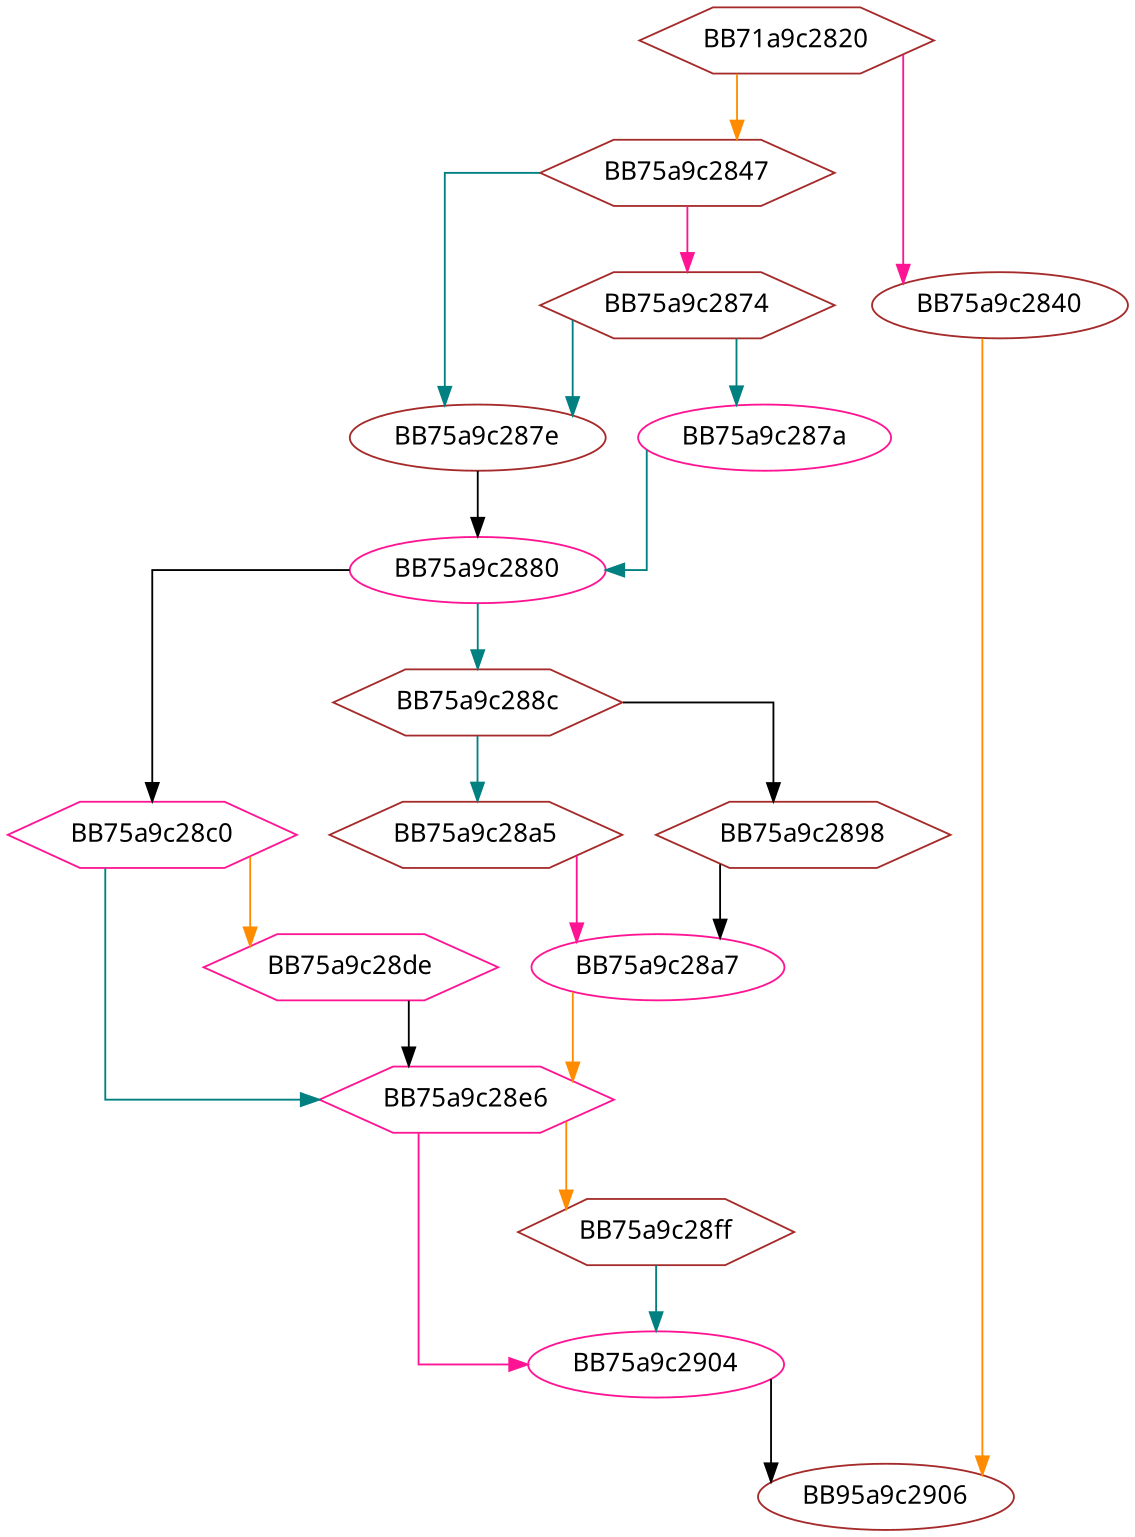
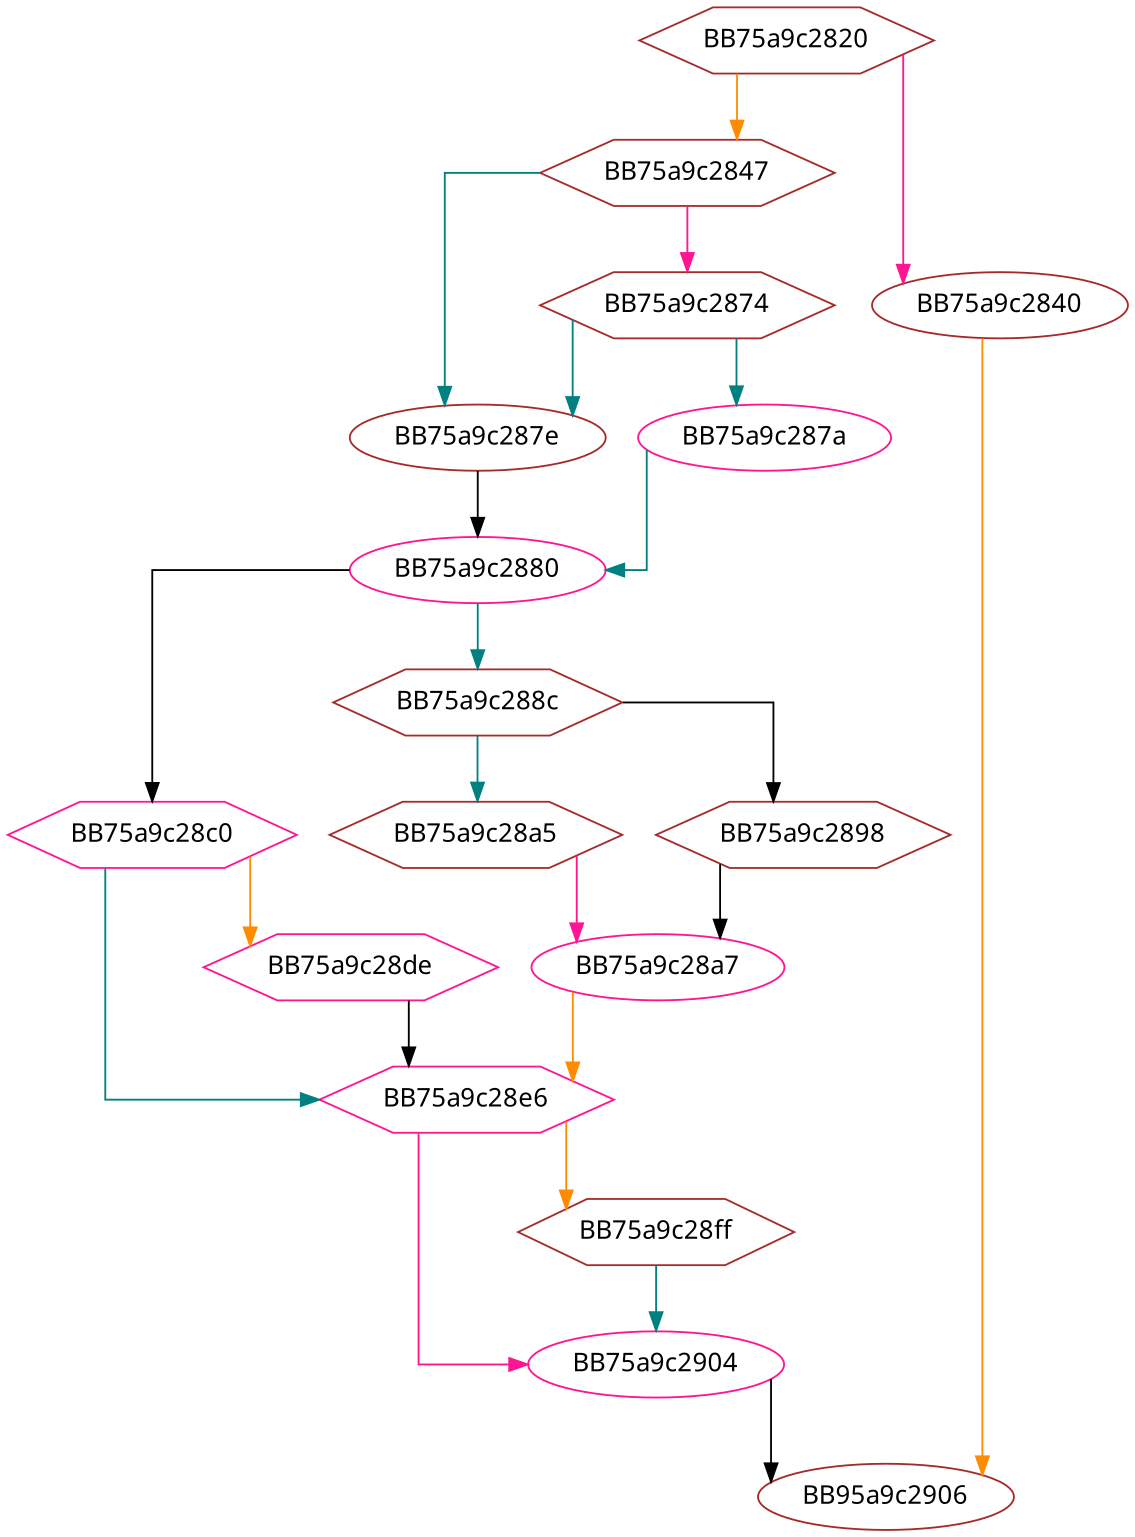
node "BB71a9c2820": label "BB71a9c2820" -> "BB75a9c2820"
